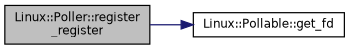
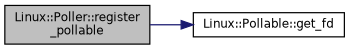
node "Linux::Poller::register _register": label "Linux::Poller::register _register" -> "Linux::Poller::register _pollable"
